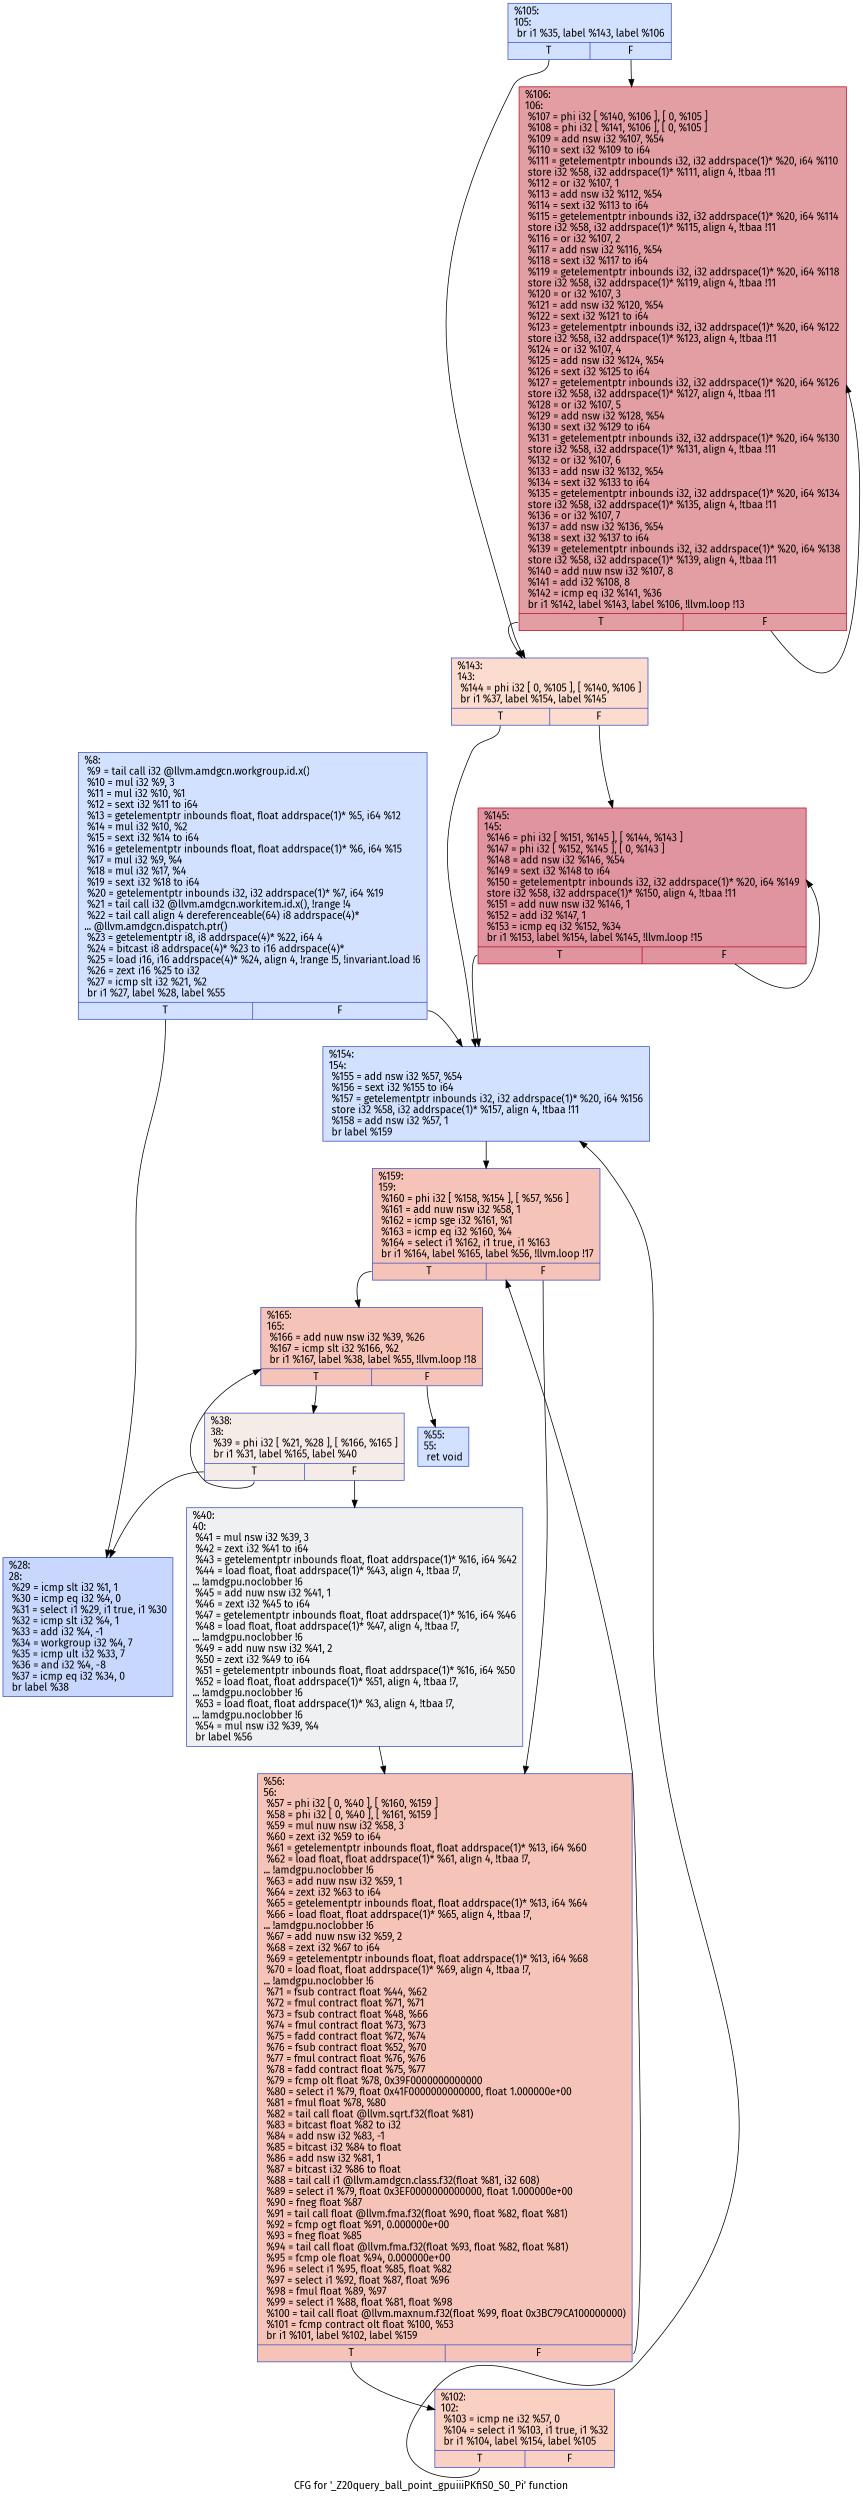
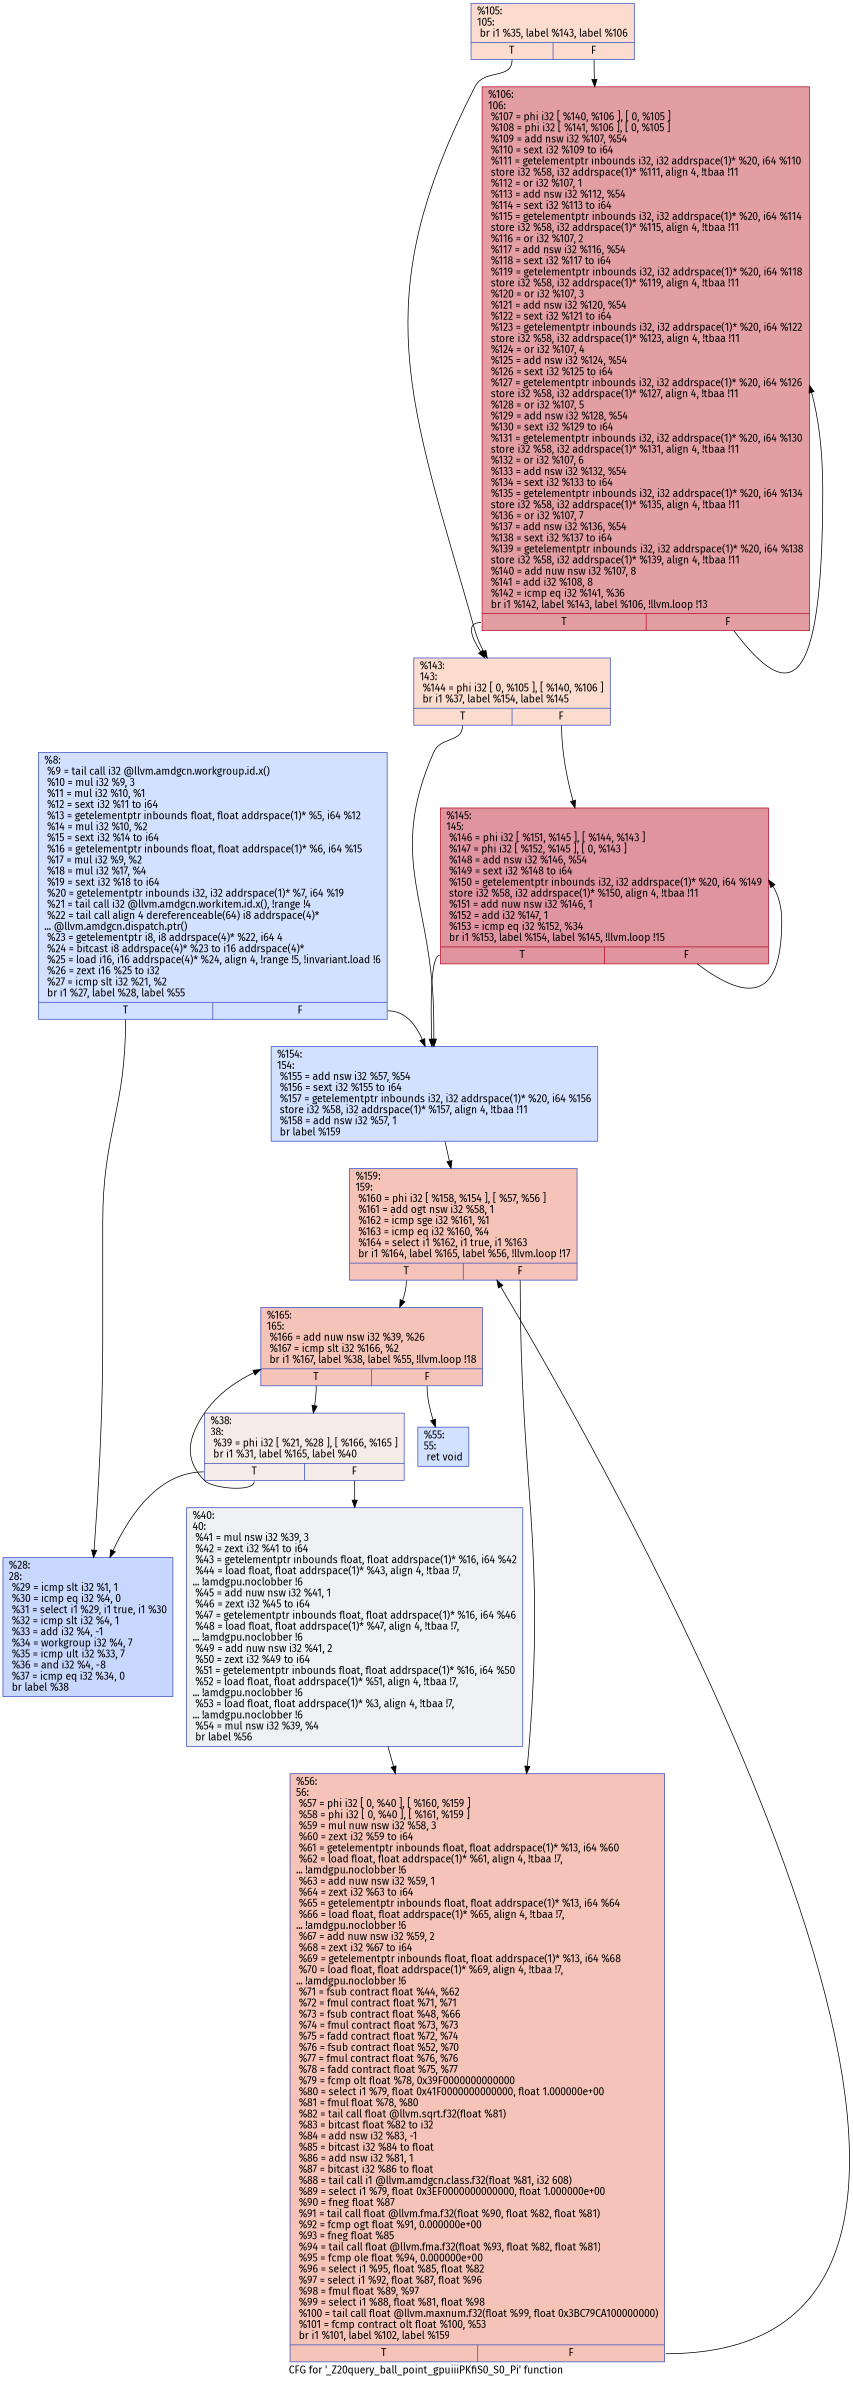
node "%105:": fillcolor #9abbff70 -> #f7af9170
node "%8:": text "%17 = mul i32 %9, %4" -> "%17 = mul i32 %9, %2"
node "%159:": text "%161 = add nuw nsw i32 %58, 1" -> "%161 = add ogt nsw i32 %58, 1"
node "%102:": removed
